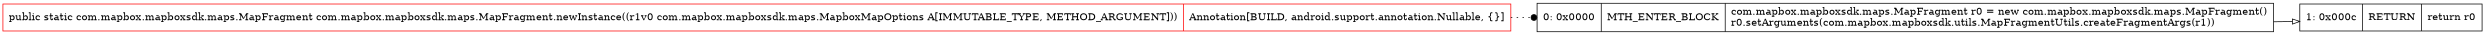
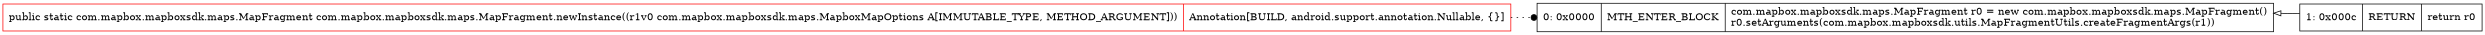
edge "0: 0x0000" -> "1: 0x000c": reversed
